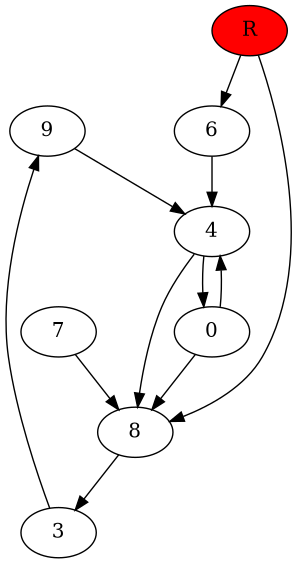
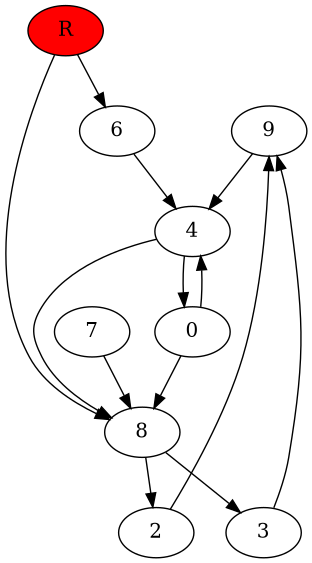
node "2": added
